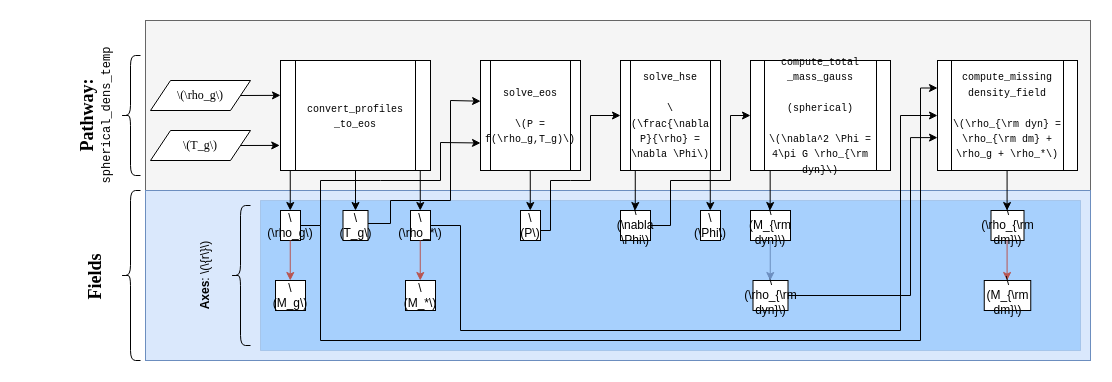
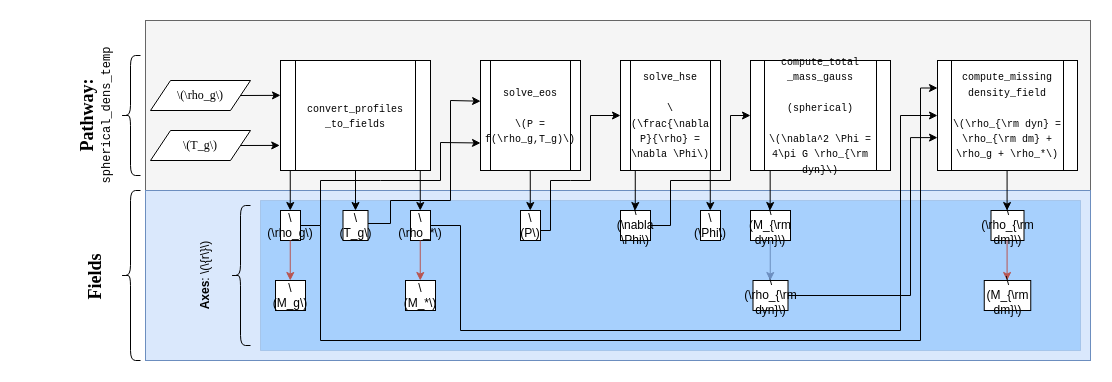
node "convert_profiles _to_eos": label "convert_profiles _to_eos" -> "convert_profiles _to_fields"
